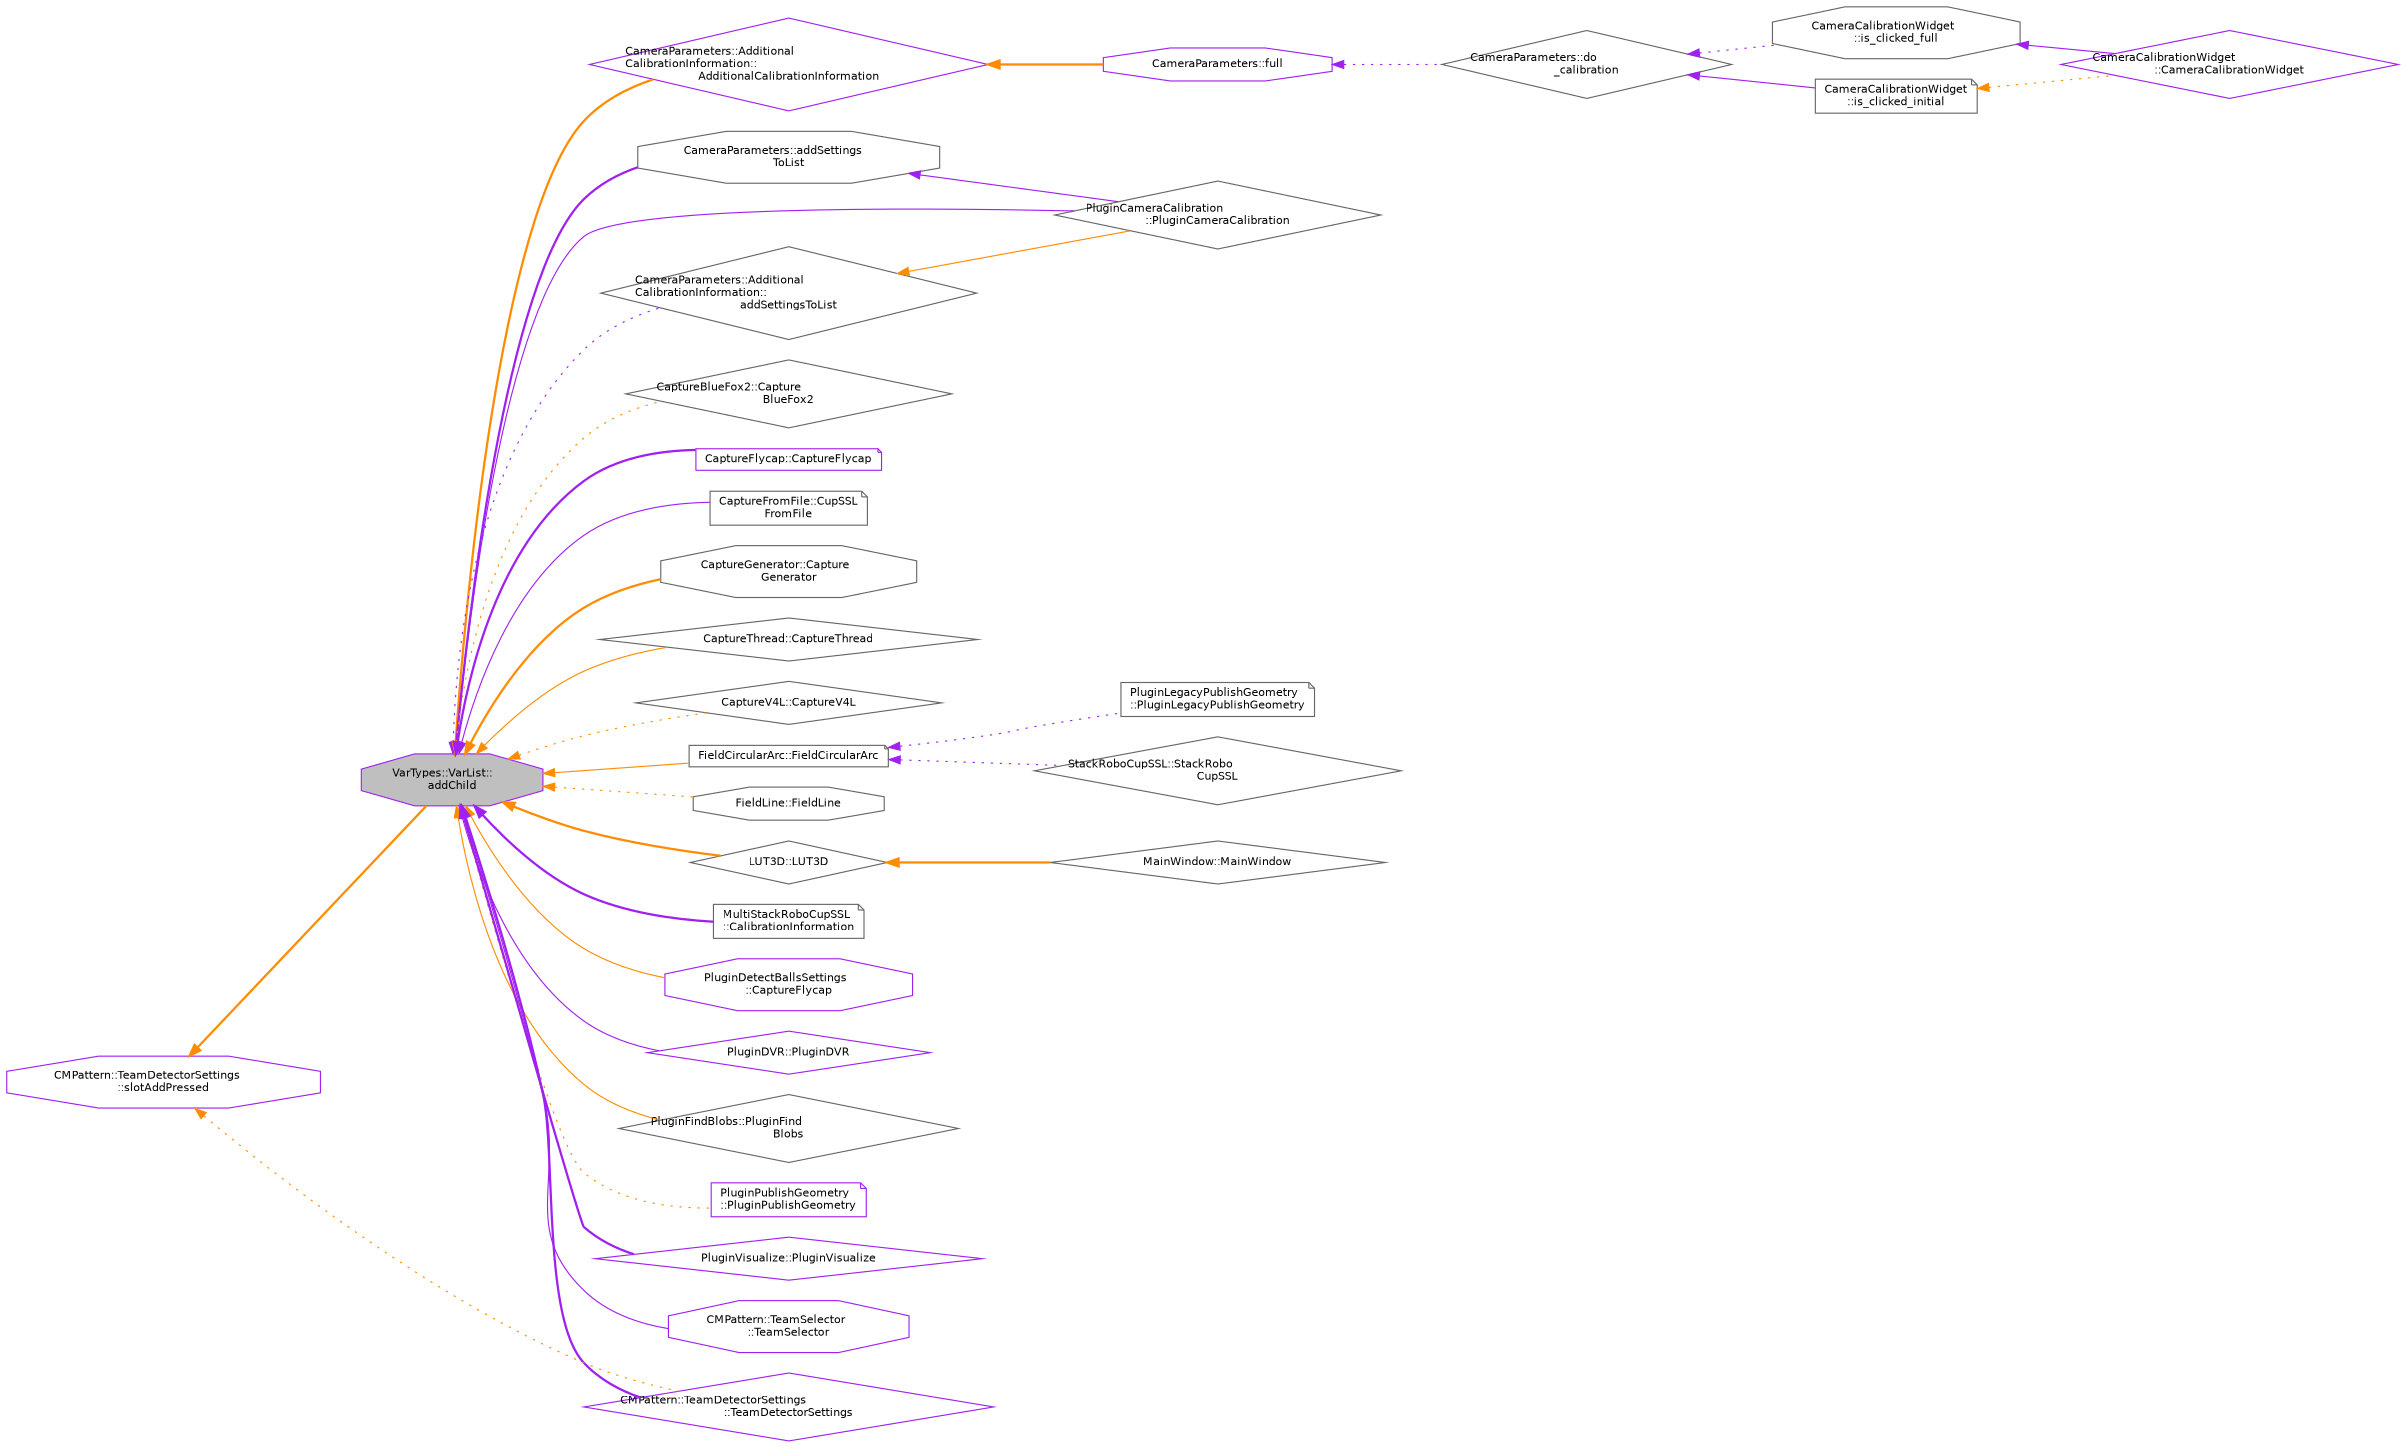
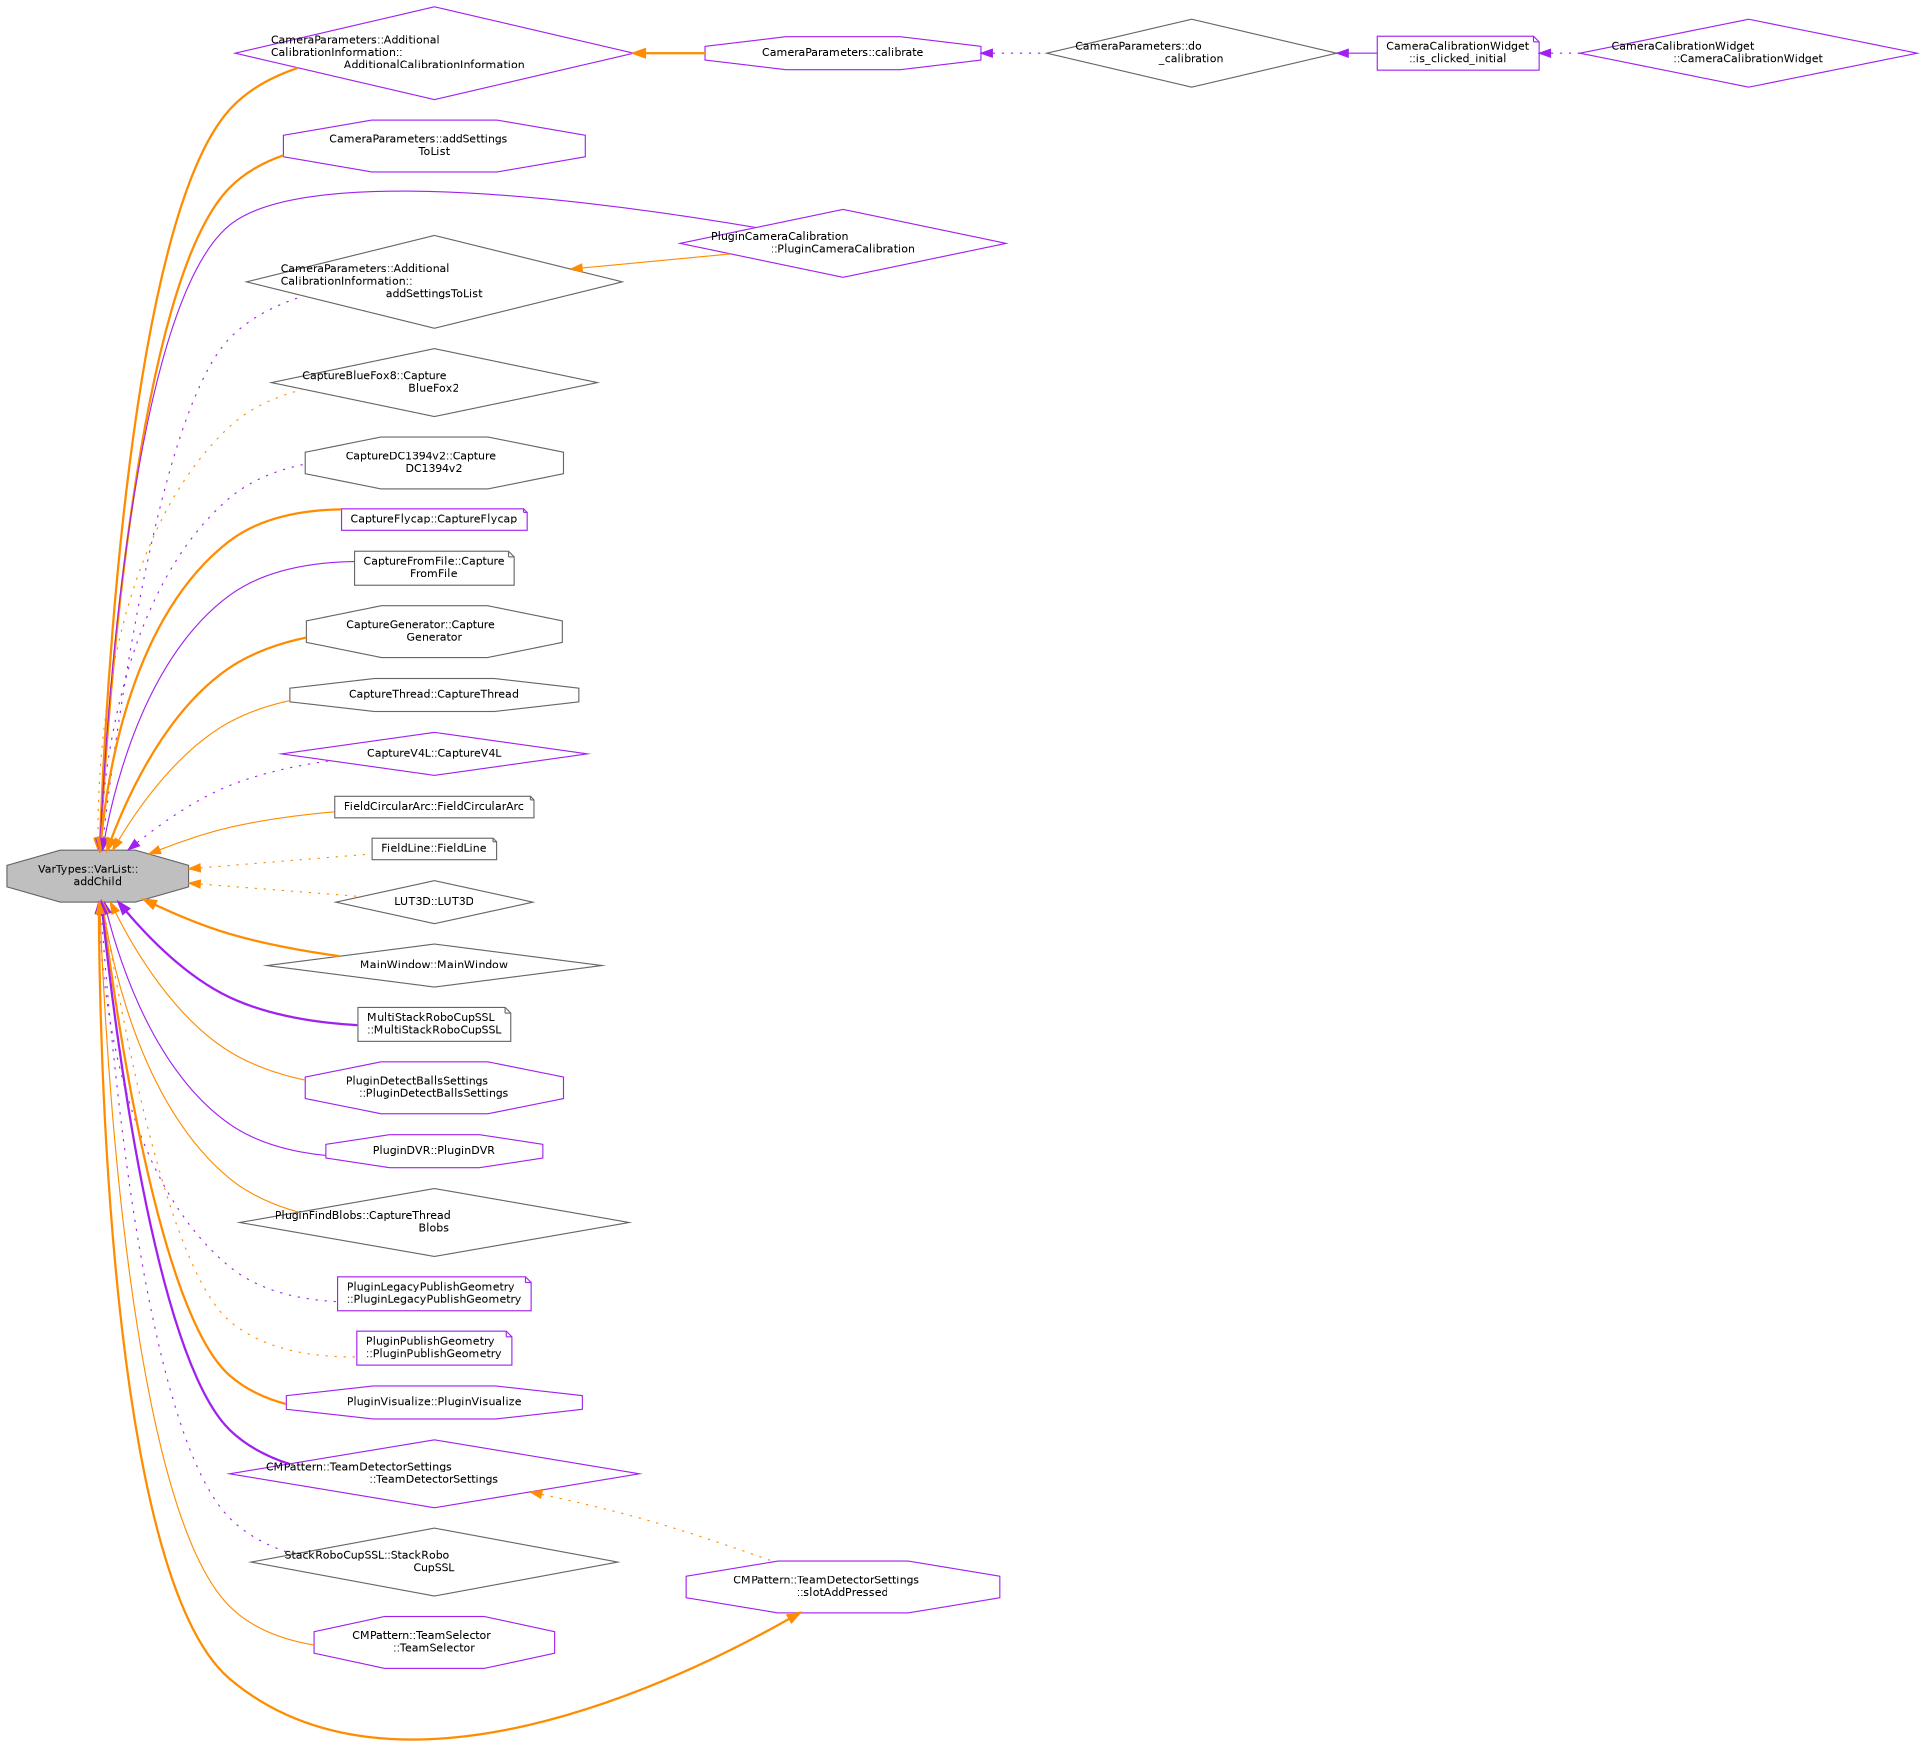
node "CameraCalibrationWidget ::is_clicked_full": removed
node "CameraParameters::full": label "CameraParameters::full" -> "CameraParameters::calibrate"
edge "CameraCalibrationWidget ::CameraCalibrationWidget" -> "CameraCalibrationWidget ::is_clicked_initial": color darkorange -> purple
node "CameraCalibrationWidget ::is_clicked_initial": color gray40 -> purple
node "CameraParameters::addSettings ToList": color gray40 -> purple
edge "PluginCameraCalibration ::PluginCameraCalibration" -> "CameraParameters::addSettings ToList": removed
node "PluginCameraCalibration ::PluginCameraCalibration": color gray40 -> purple
edge "CameraParameters::addSettings ToList" -> "VarTypes::VarList:: addChild": color purple -> darkorange
node "CaptureBlueFox2::Capture BlueFox2": label "CaptureBlueFox2::Capture BlueFox2" -> "CaptureBlueFox8::Capture BlueFox2"
node "CaptureDC1394v2::Capture DC1394v2": added
node "CaptureFromFile::CupSSL FromFile": label "CaptureFromFile::CupSSL FromFile" -> "CaptureFromFile::Capture FromFile"
edge "CaptureFlycap::CaptureFlycap" -> "VarTypes::VarList:: addChild": color purple -> darkorange
node "CaptureThread::CaptureThread": shape diamond -> octagon
node "PluginLegacyPublishGeometry ::PluginLegacyPublishGeometry": color gray40 -> purple
node "CaptureV4L::CaptureV4L": color gray40 -> purple
edge "CaptureV4L::CaptureV4L" -> "VarTypes::VarList:: addChild": color darkorange -> purple
edge "PluginLegacyPublishGeometry ::PluginLegacyPublishGeometry" -> "FieldCircularArc::FieldCircularArc": now "PluginLegacyPublishGeometry ::PluginLegacyPublishGeometry" -> "VarTypes::VarList:: addChild"
edge "StackRoboCupSSL::StackRobo CupSSL" -> "FieldCircularArc::FieldCircularArc": now "StackRoboCupSSL::StackRobo CupSSL" -> "VarTypes::VarList:: addChild"
node "VarTypes::VarList:: addChild": color purple -> gray40
node "FieldLine::FieldLine": shape octagon -> note
edge "LUT3D::LUT3D" -> "VarTypes::VarList:: addChild": style bold -> dotted
edge "MainWindow::MainWindow" -> "LUT3D::LUT3D": now "MainWindow::MainWindow" -> "VarTypes::VarList:: addChild"
node "MultiStackRoboCupSSL ::CalibrationInformation": label "MultiStackRoboCupSSL ::CalibrationInformation" -> "MultiStackRoboCupSSL ::MultiStackRoboCupSSL"
node "PluginDetectBallsSettings ::CaptureFlycap": label "PluginDetectBallsSettings ::CaptureFlycap" -> "PluginDetectBallsSettings ::PluginDetectBallsSettings"
node "PluginDVR::PluginDVR": shape diamond -> octagon
edge "CMPattern::TeamSelector ::TeamSelector" -> "VarTypes::VarList:: addChild": color purple -> darkorange
node "PluginFindBlobs::PluginFind Blobs": label "PluginFindBlobs::PluginFind Blobs" -> "PluginFindBlobs::CaptureThread Blobs"
edge "PluginVisualize::PluginVisualize" -> "VarTypes::VarList:: addChild": color purple -> darkorange
node "PluginVisualize::PluginVisualize": shape diamond -> octagon
edge "CMPattern::TeamDetectorSettings ::TeamDetectorSettings" -> "CMPattern::TeamDetectorSettings ::slotAddPressed": reversed
